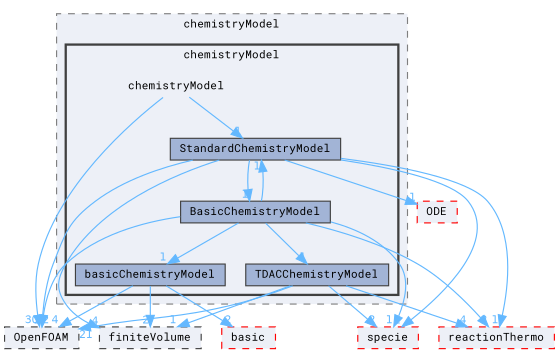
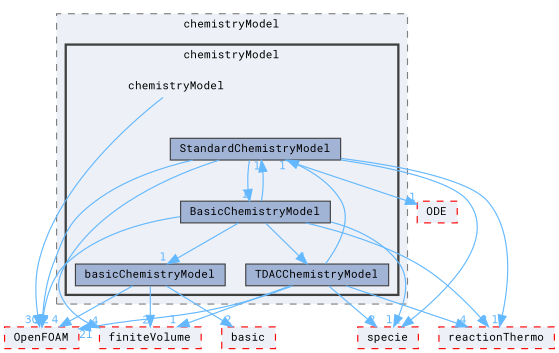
edge "chemistryModel" -> "StandardChemistryModel": now "TDACChemistryModel" -> "StandardChemistryModel"
node "OpenFOAM": color grey25 -> red
node "finiteVolume": color grey25 -> red
